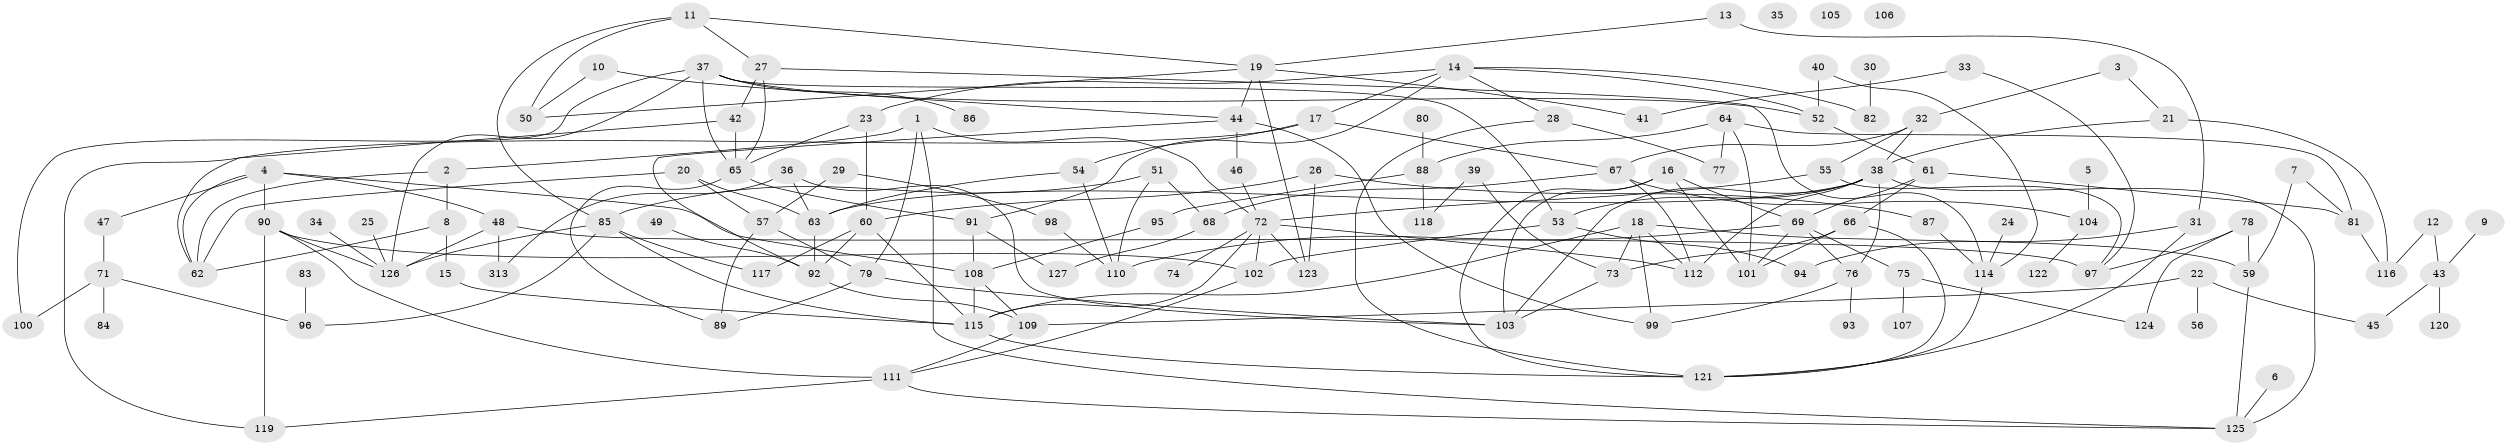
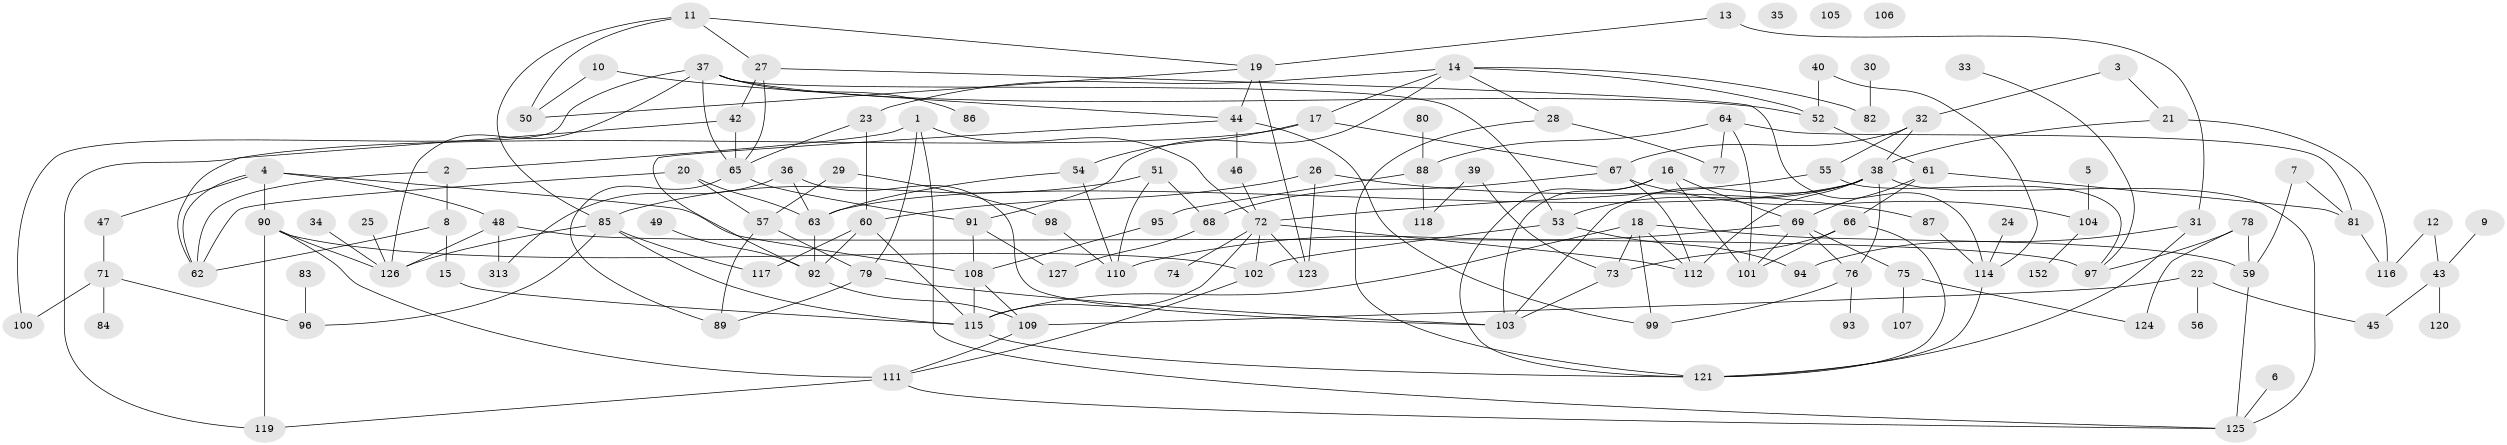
node "41": removed
node "122": label "122" -> "152"
